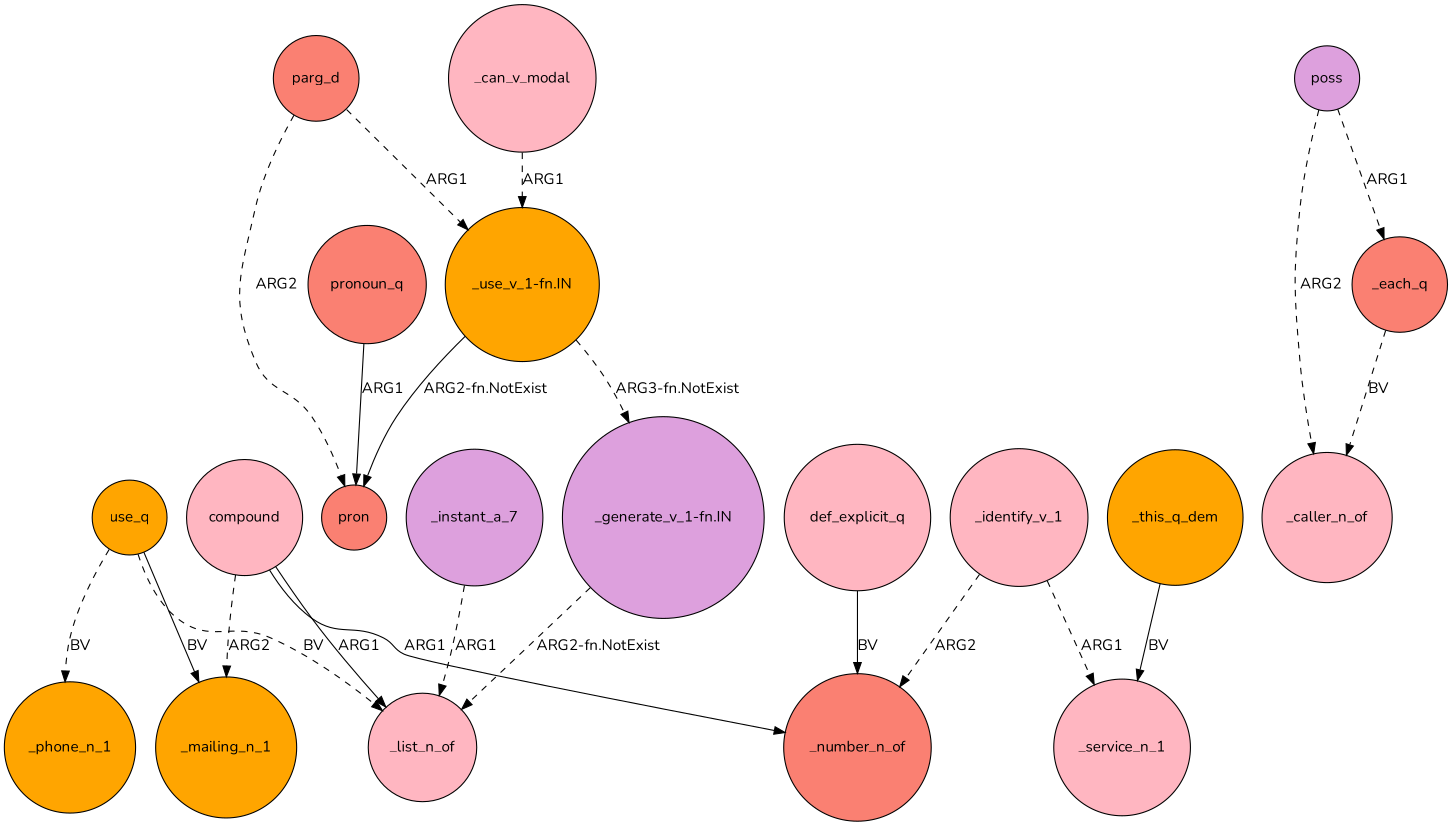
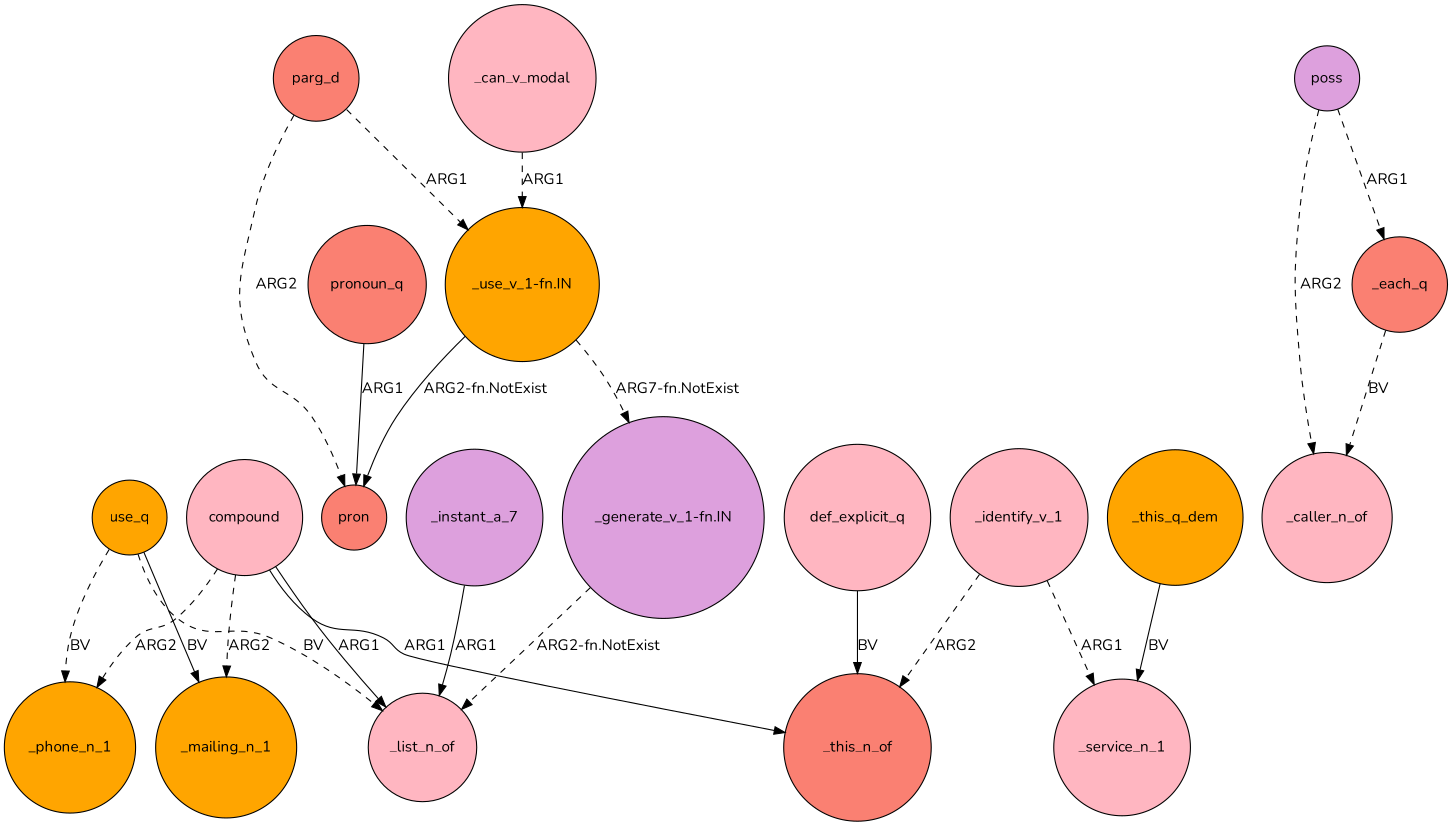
edge "_use_v_1-fn.IN" -> "_generate_v_1-fn.IN": label "ARG3-fn.NotExist" -> "ARG7-fn.NotExist"
edge "compound" -> "_phone_n_1": added, label "ARG2"
edge "_instant_a_7" -> "_list_n_of": style dashed -> solid
node "_number_n_of": label "_number_n_of" -> "_this_n_of"
